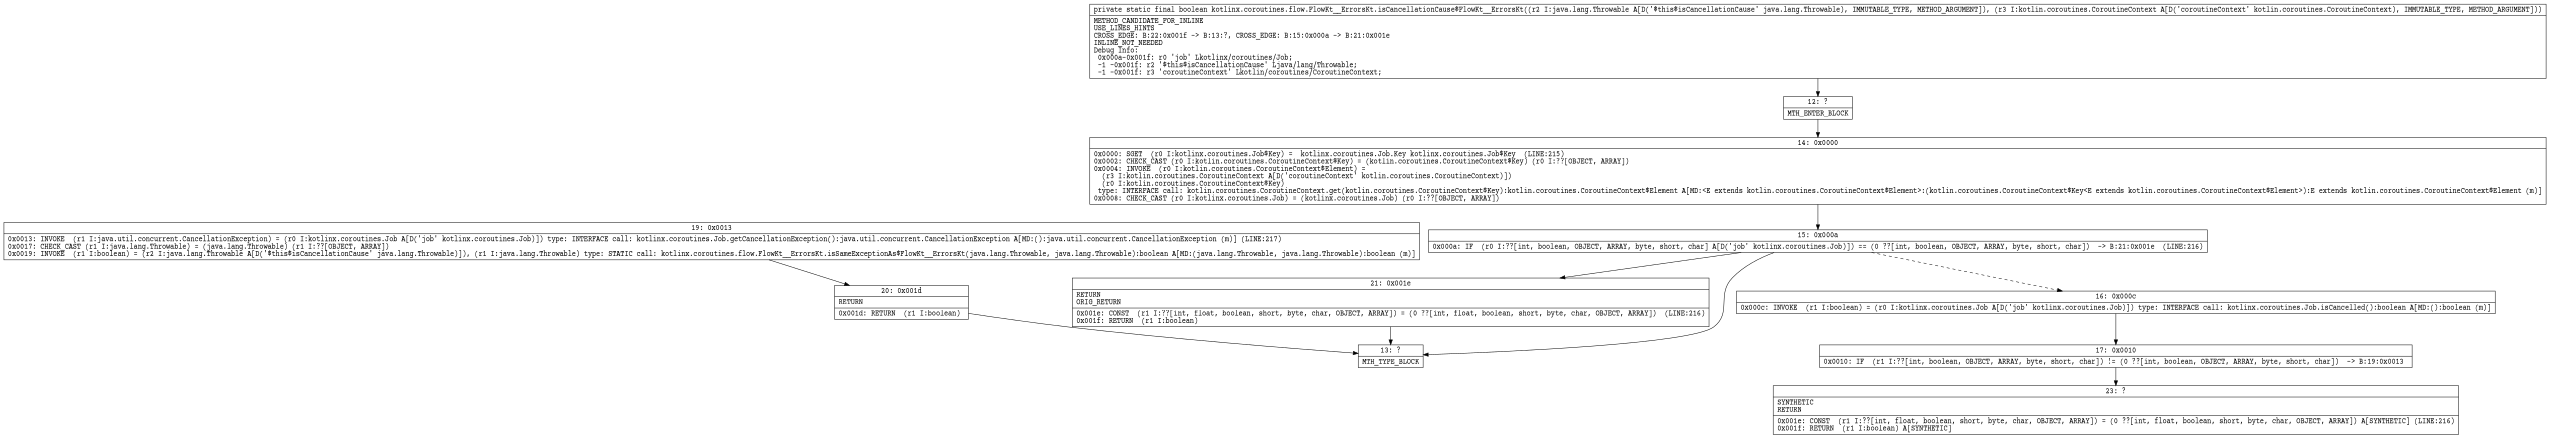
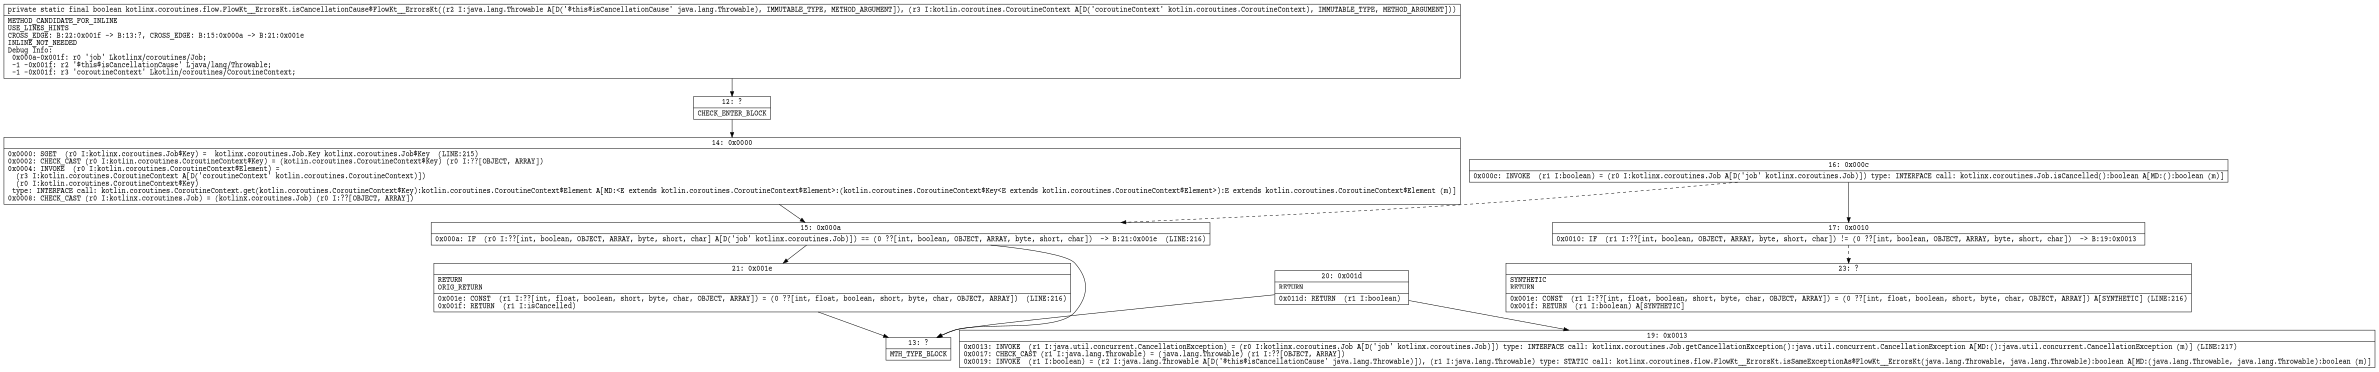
node "12: ?": text "MTH_ENTER_BLOCK" -> "CHECK_ENTER_BLOCK"
edge "15: 0x000a" -> "16: 0x000c": reversed
edge "19: 0x0013" -> "20: 0x001d": reversed
node "20: 0x001d": text "0x001d: RETURN  (r1 I:boolean)" -> "0x011d: RETURN  (r1 I:boolean)"
node "21: 0x001e": text "0x001f: RETURN  (r1 I:boolean)" -> "0x001f: RETURN  (r1 I:isCancelled)"
edge "17: 0x0010" -> "23: ?": style solid -> dashed
